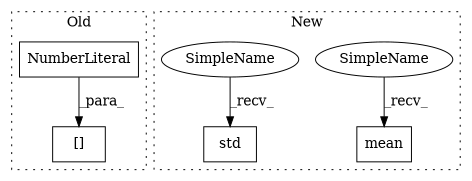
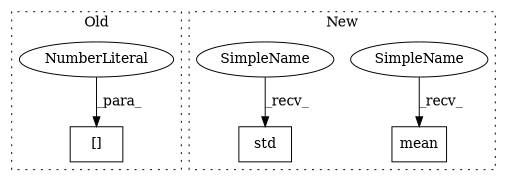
node "NumberLiteral": shape box -> ellipse
